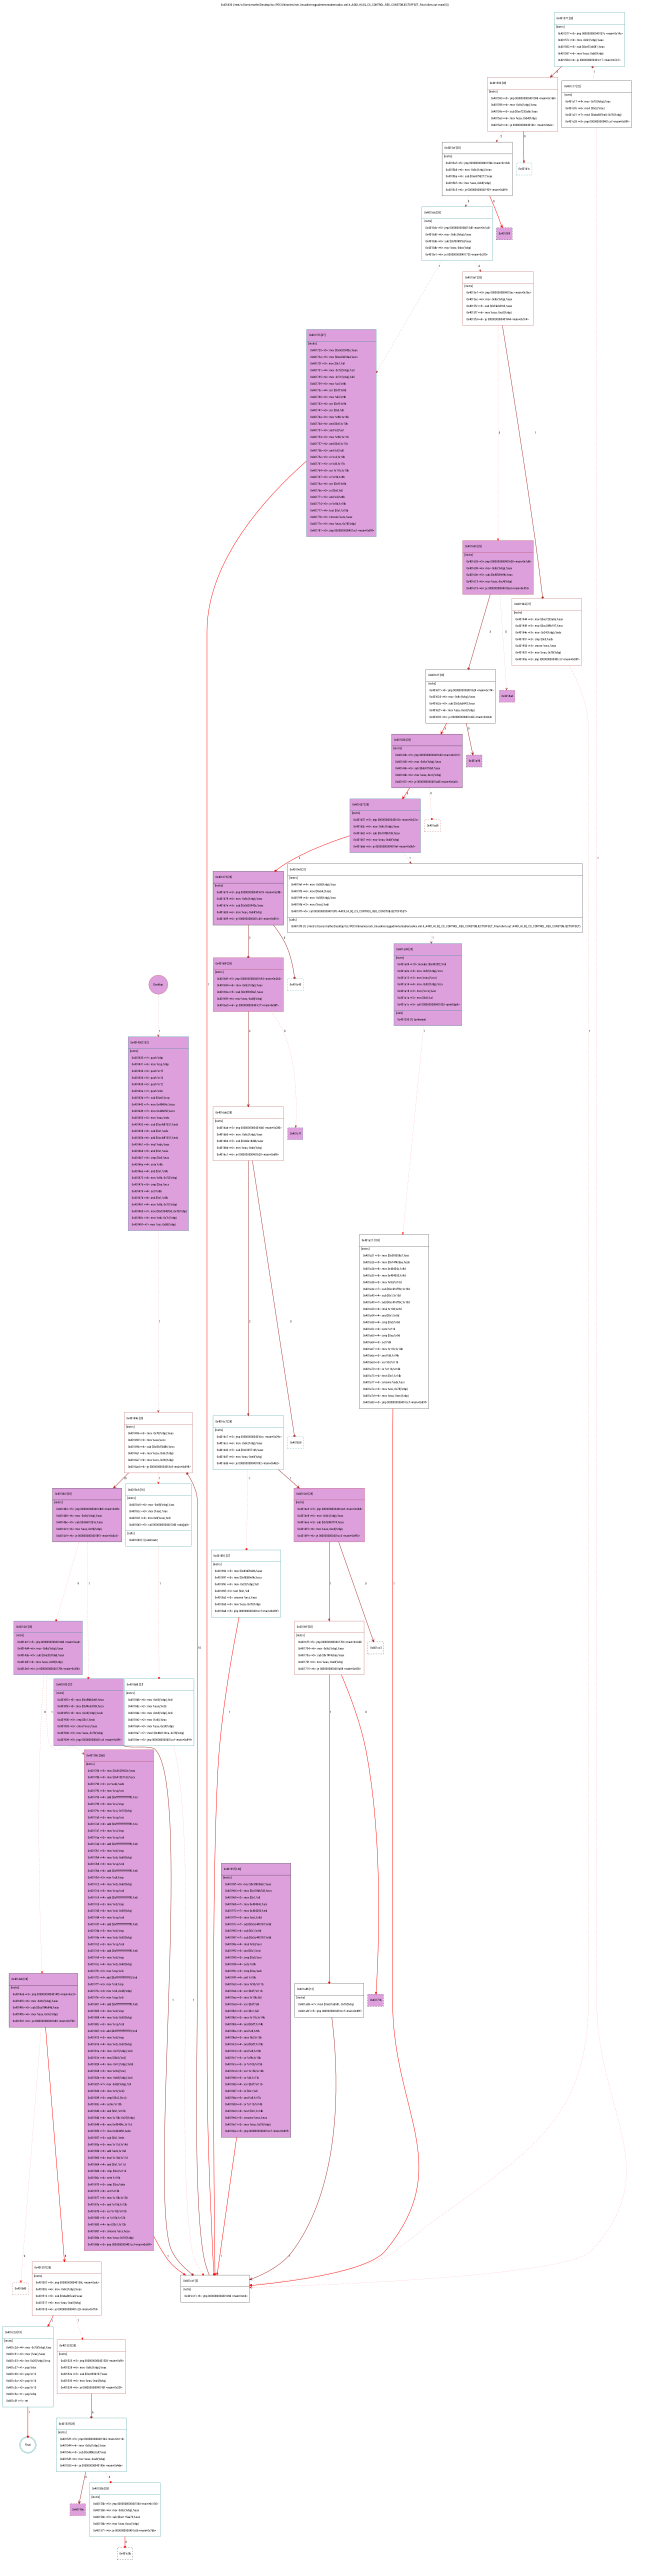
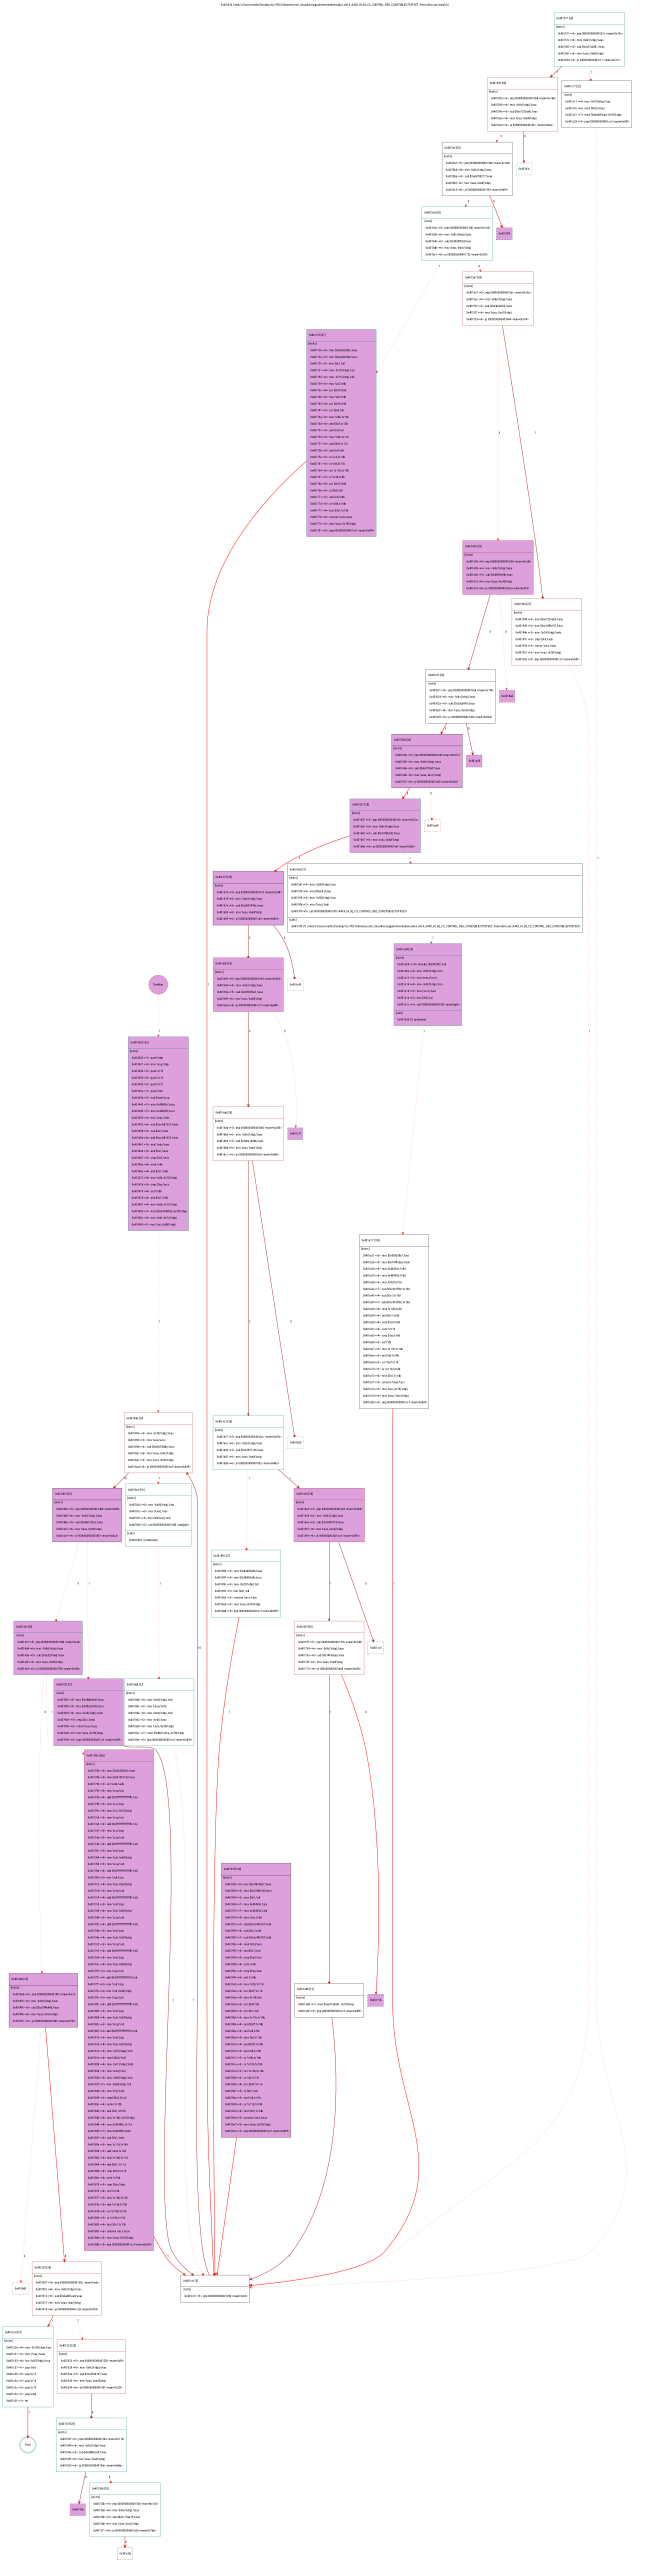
edge "0x401c17 [22]" -> "0x401577 [28]": reversed
edge "0x40155b [28]" -> "0x401c0b": arrowhead dot -> vee
